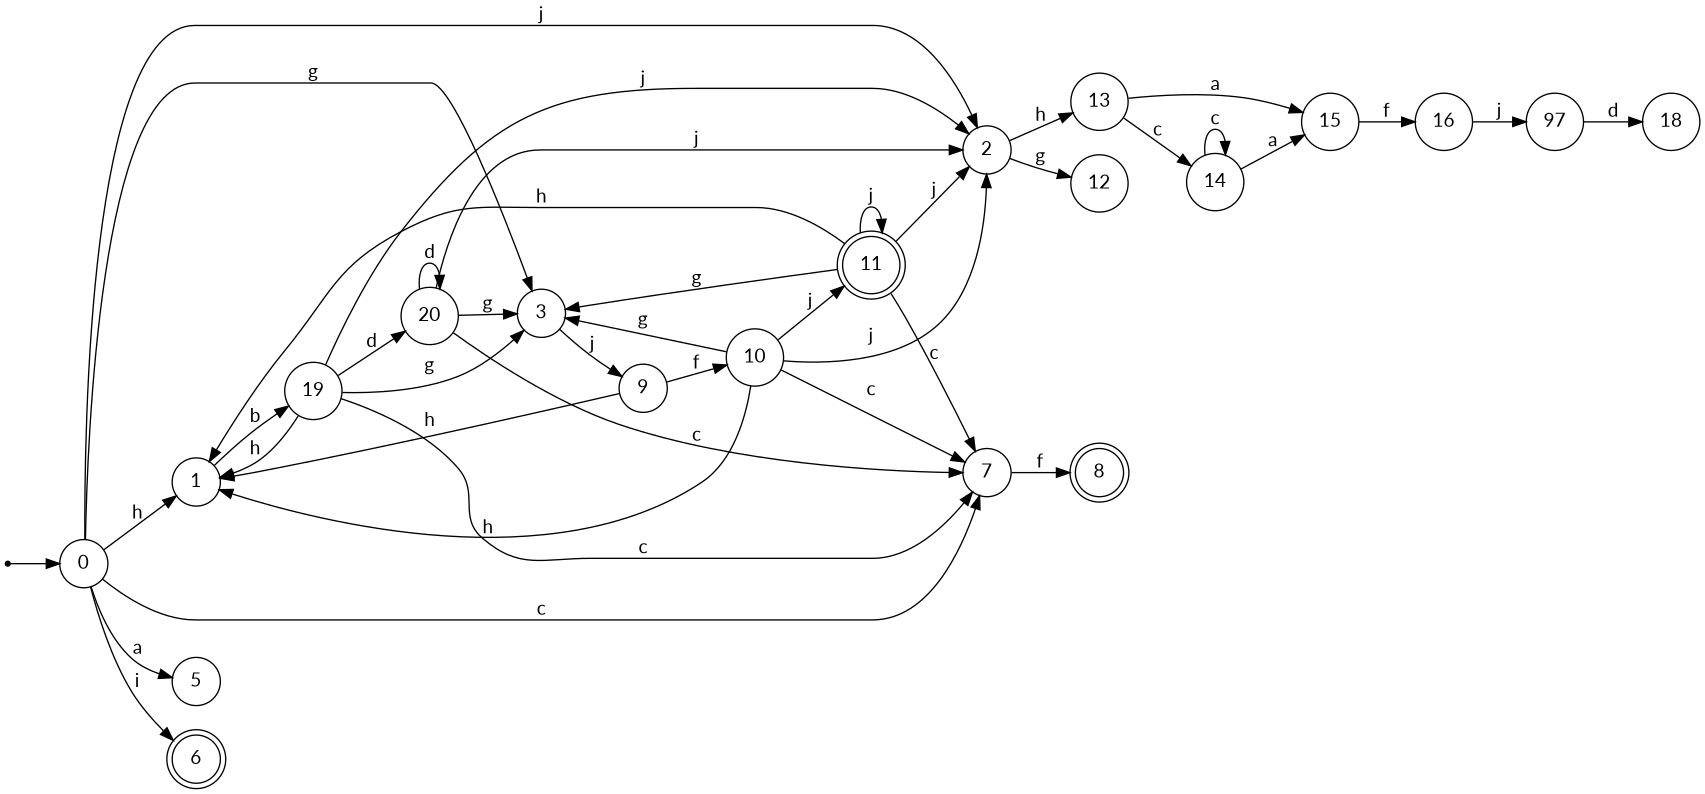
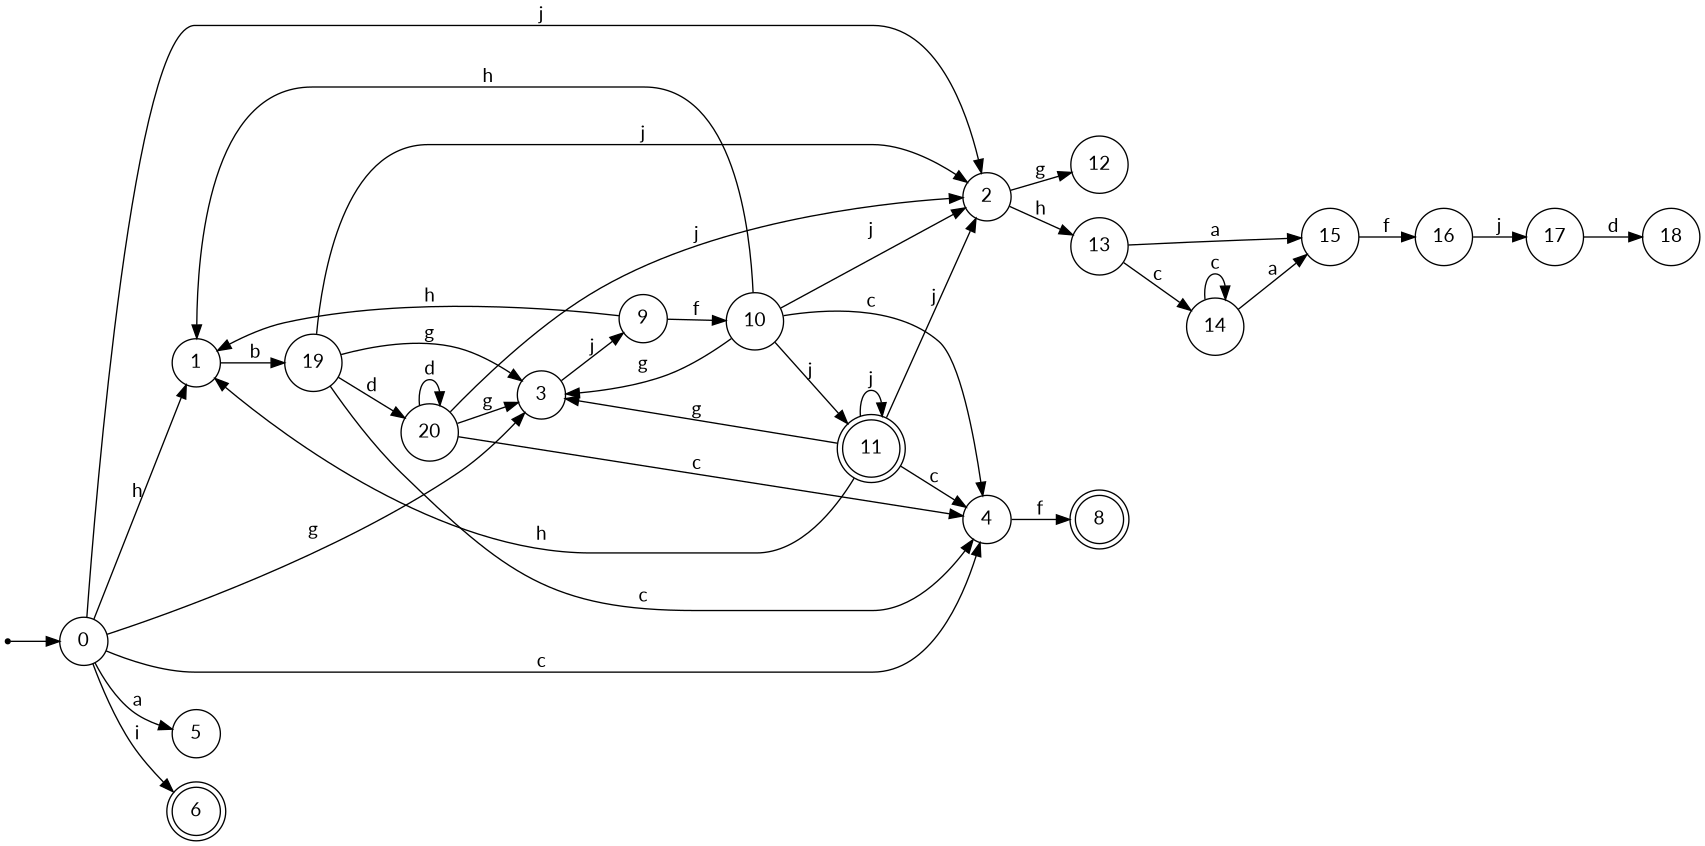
node "97": label "97" -> "17"
edge "19" -> "1": removed, label "h"
node "7": label "7" -> "4"
